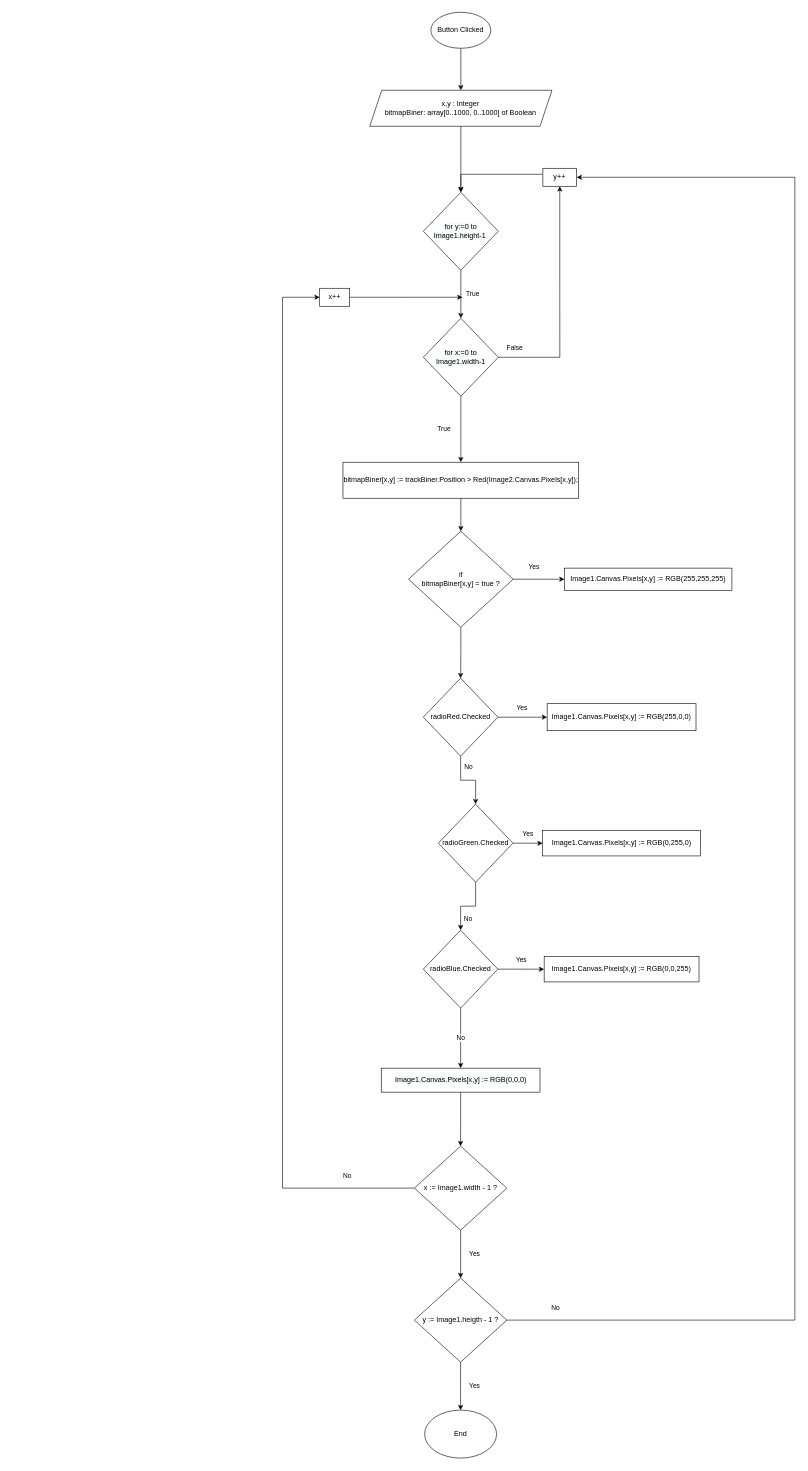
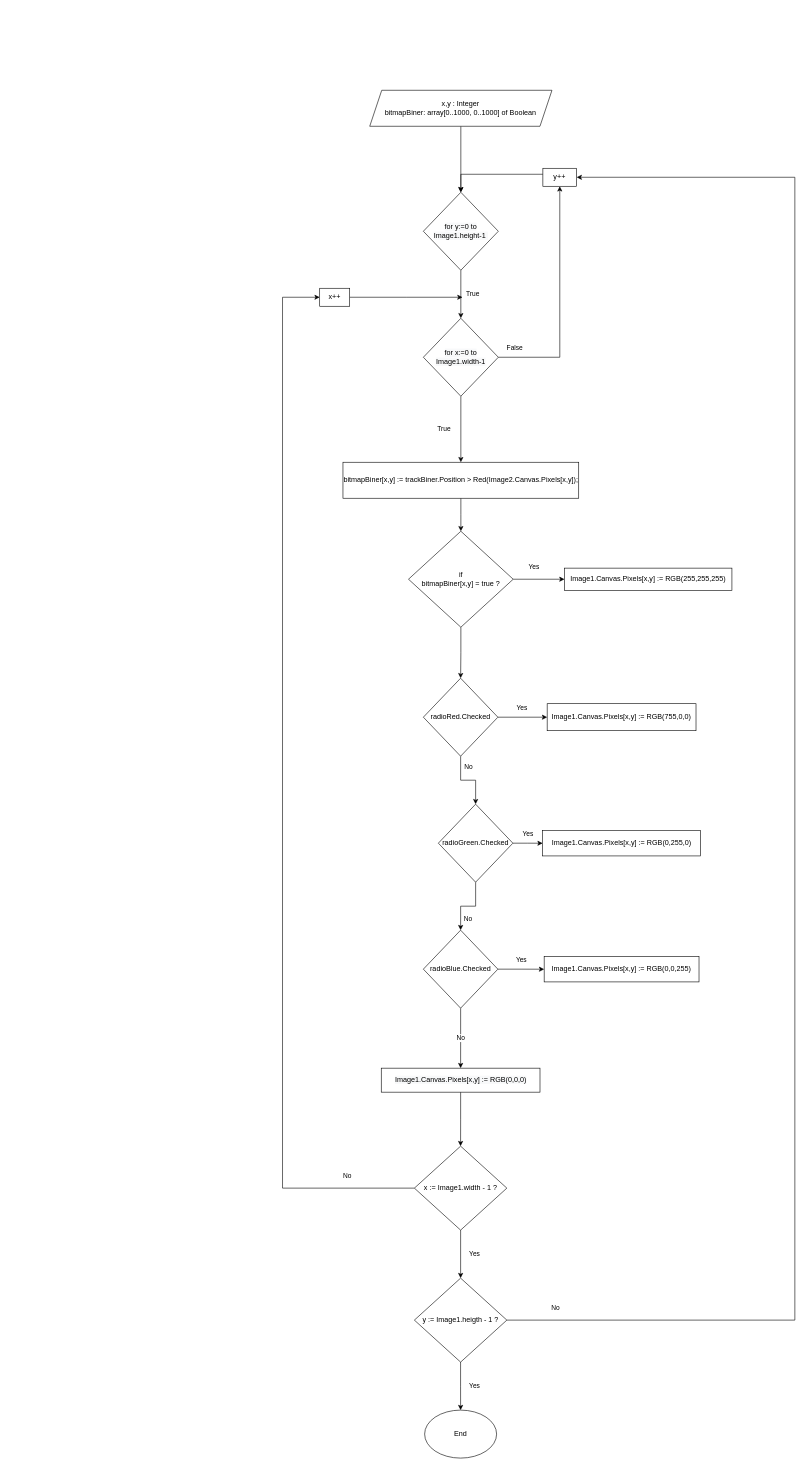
node "Button Clicked": removed
edge "Button Clicked" -> "x,y : Integer bitmapBiner: array[0..1000, 0..1000] of Boolean": removed
node "Image1.Canvas.Pixels[x,y] := RGB(255,0,0)": label "Image1.Canvas.Pixels[x,y] := RGB(255,0,0)" -> "Image1.Canvas.Pixels[x,y] := RGB(755,0,0)"
